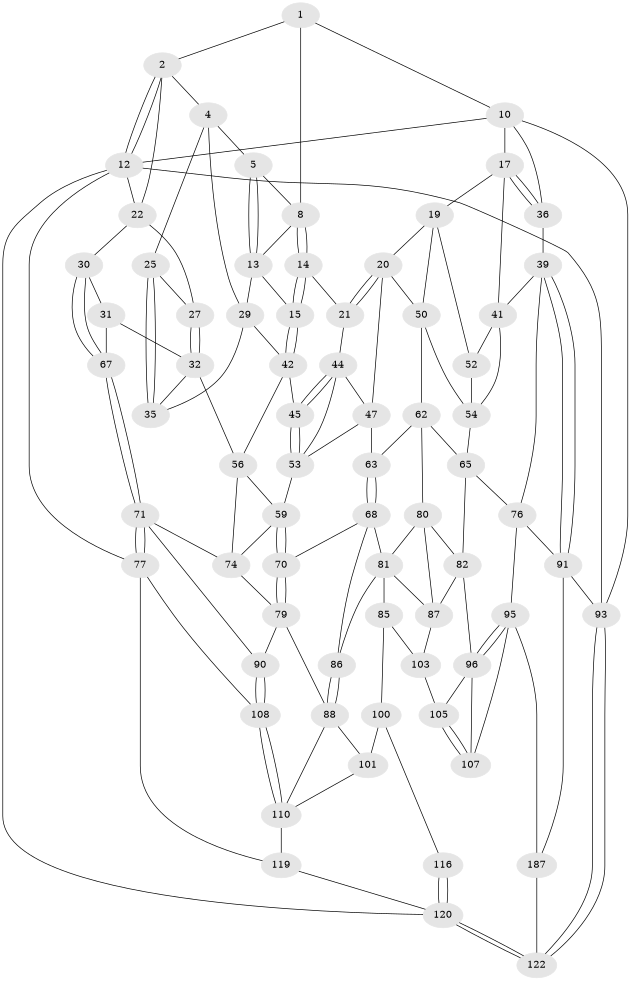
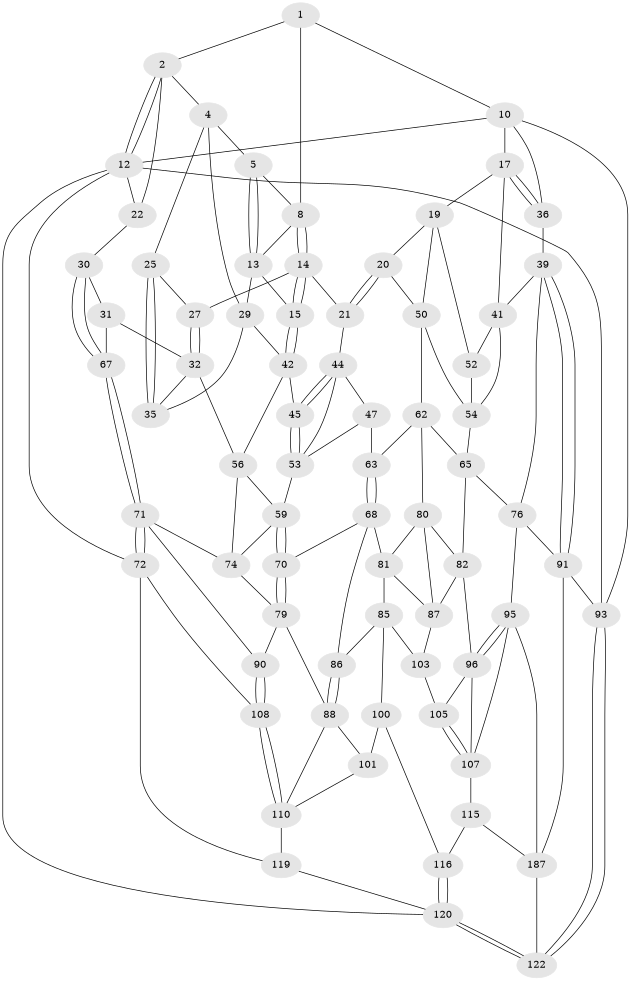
edge "22" -- "27": now "14" -- "27"
edge "20" -- "47": removed
node "77": label "77" -> "72"
edge "81" -- "86": now "85" -- "86"
node "115": added
